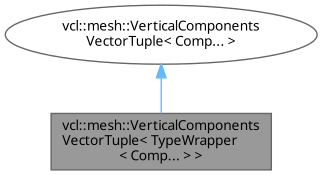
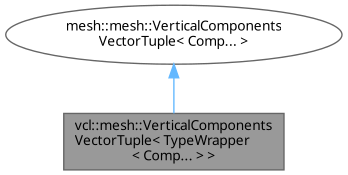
node "vcl::mesh::VerticalComponents VectorTuple< Comp... >": label "vcl::mesh::VerticalComponents VectorTuple< Comp... >" -> "mesh::mesh::VerticalComponents VectorTuple< Comp... >"
